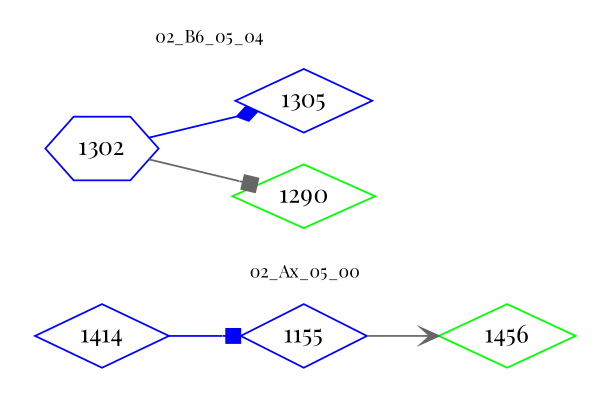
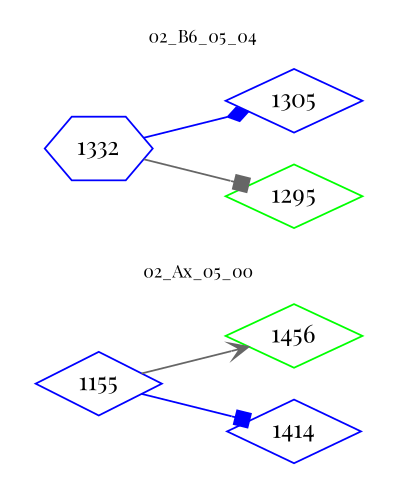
node "1302": label "1302" -> "1332"
node "1290": label "1290" -> "1295"
edge "1414" -> "1155": reversed
